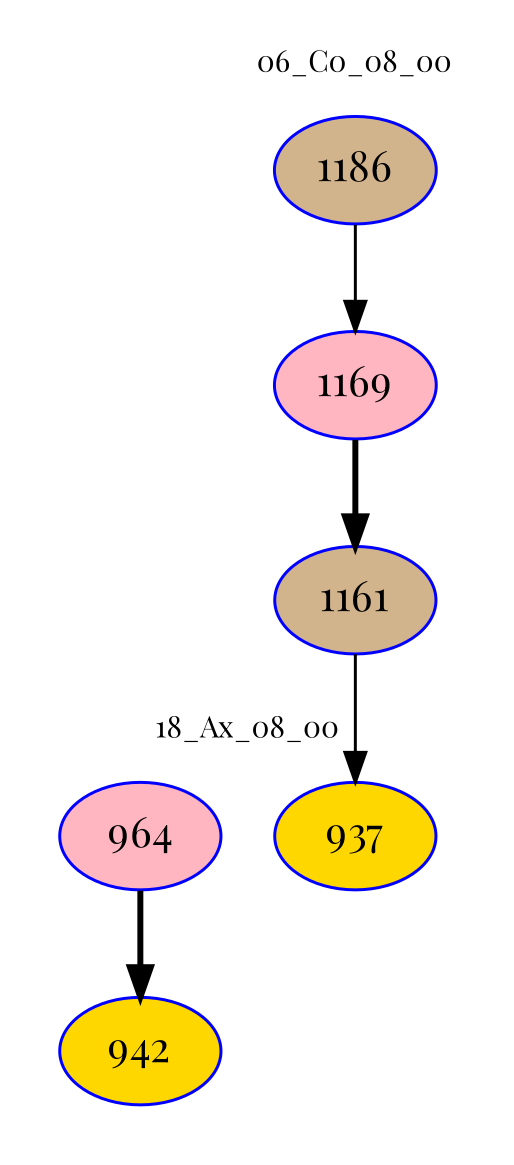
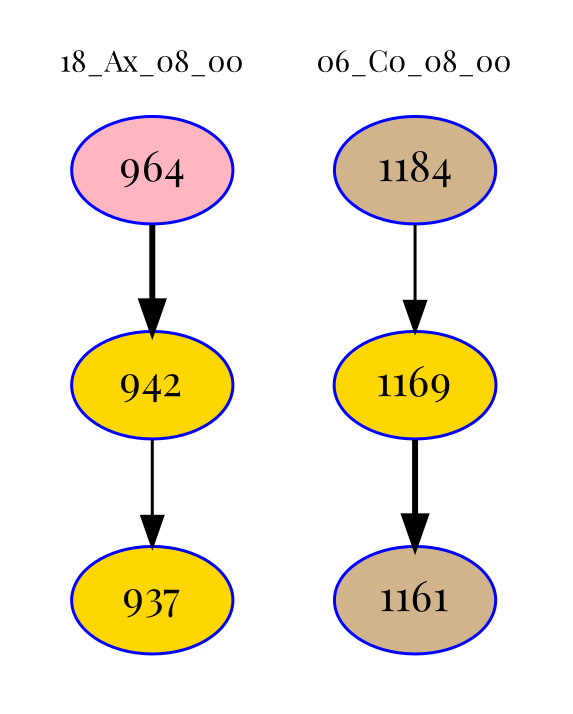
node "1186": label "1186" -> "1184"
node "1169": fillcolor lightpink -> gold
edge "1161" -> "937": now "942" -> "937"
